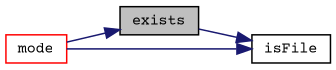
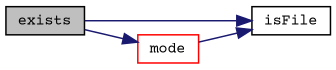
edge "mode" -> "exists": reversed
